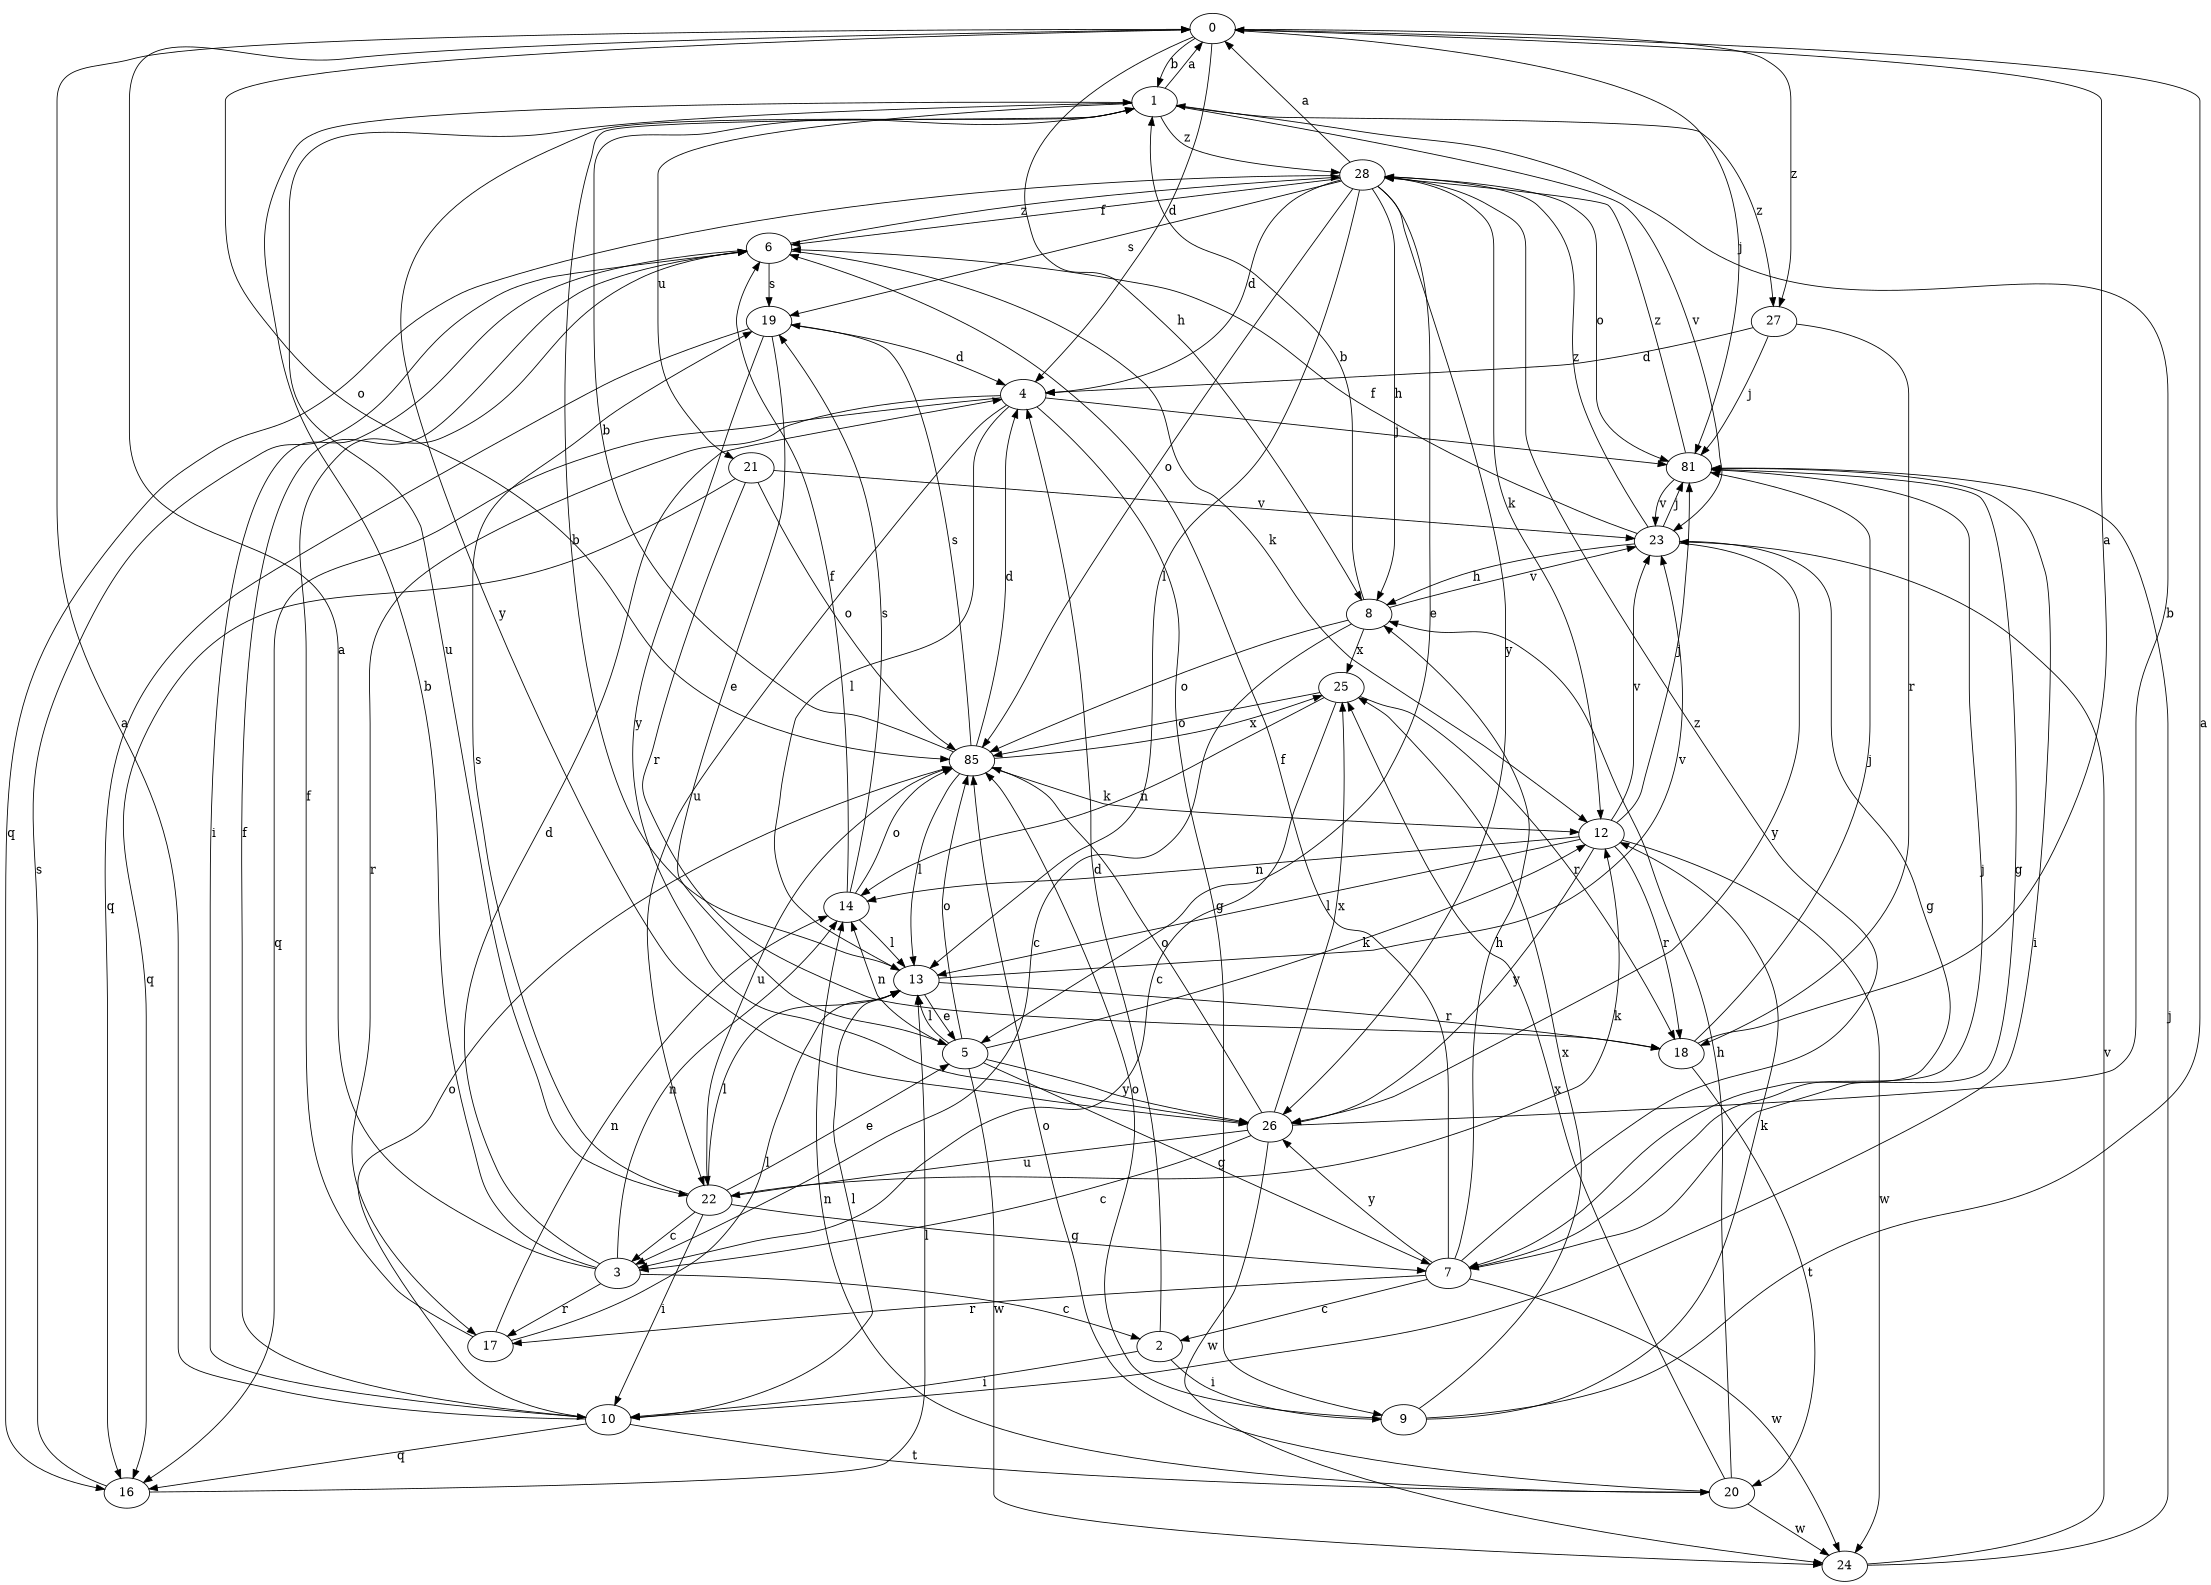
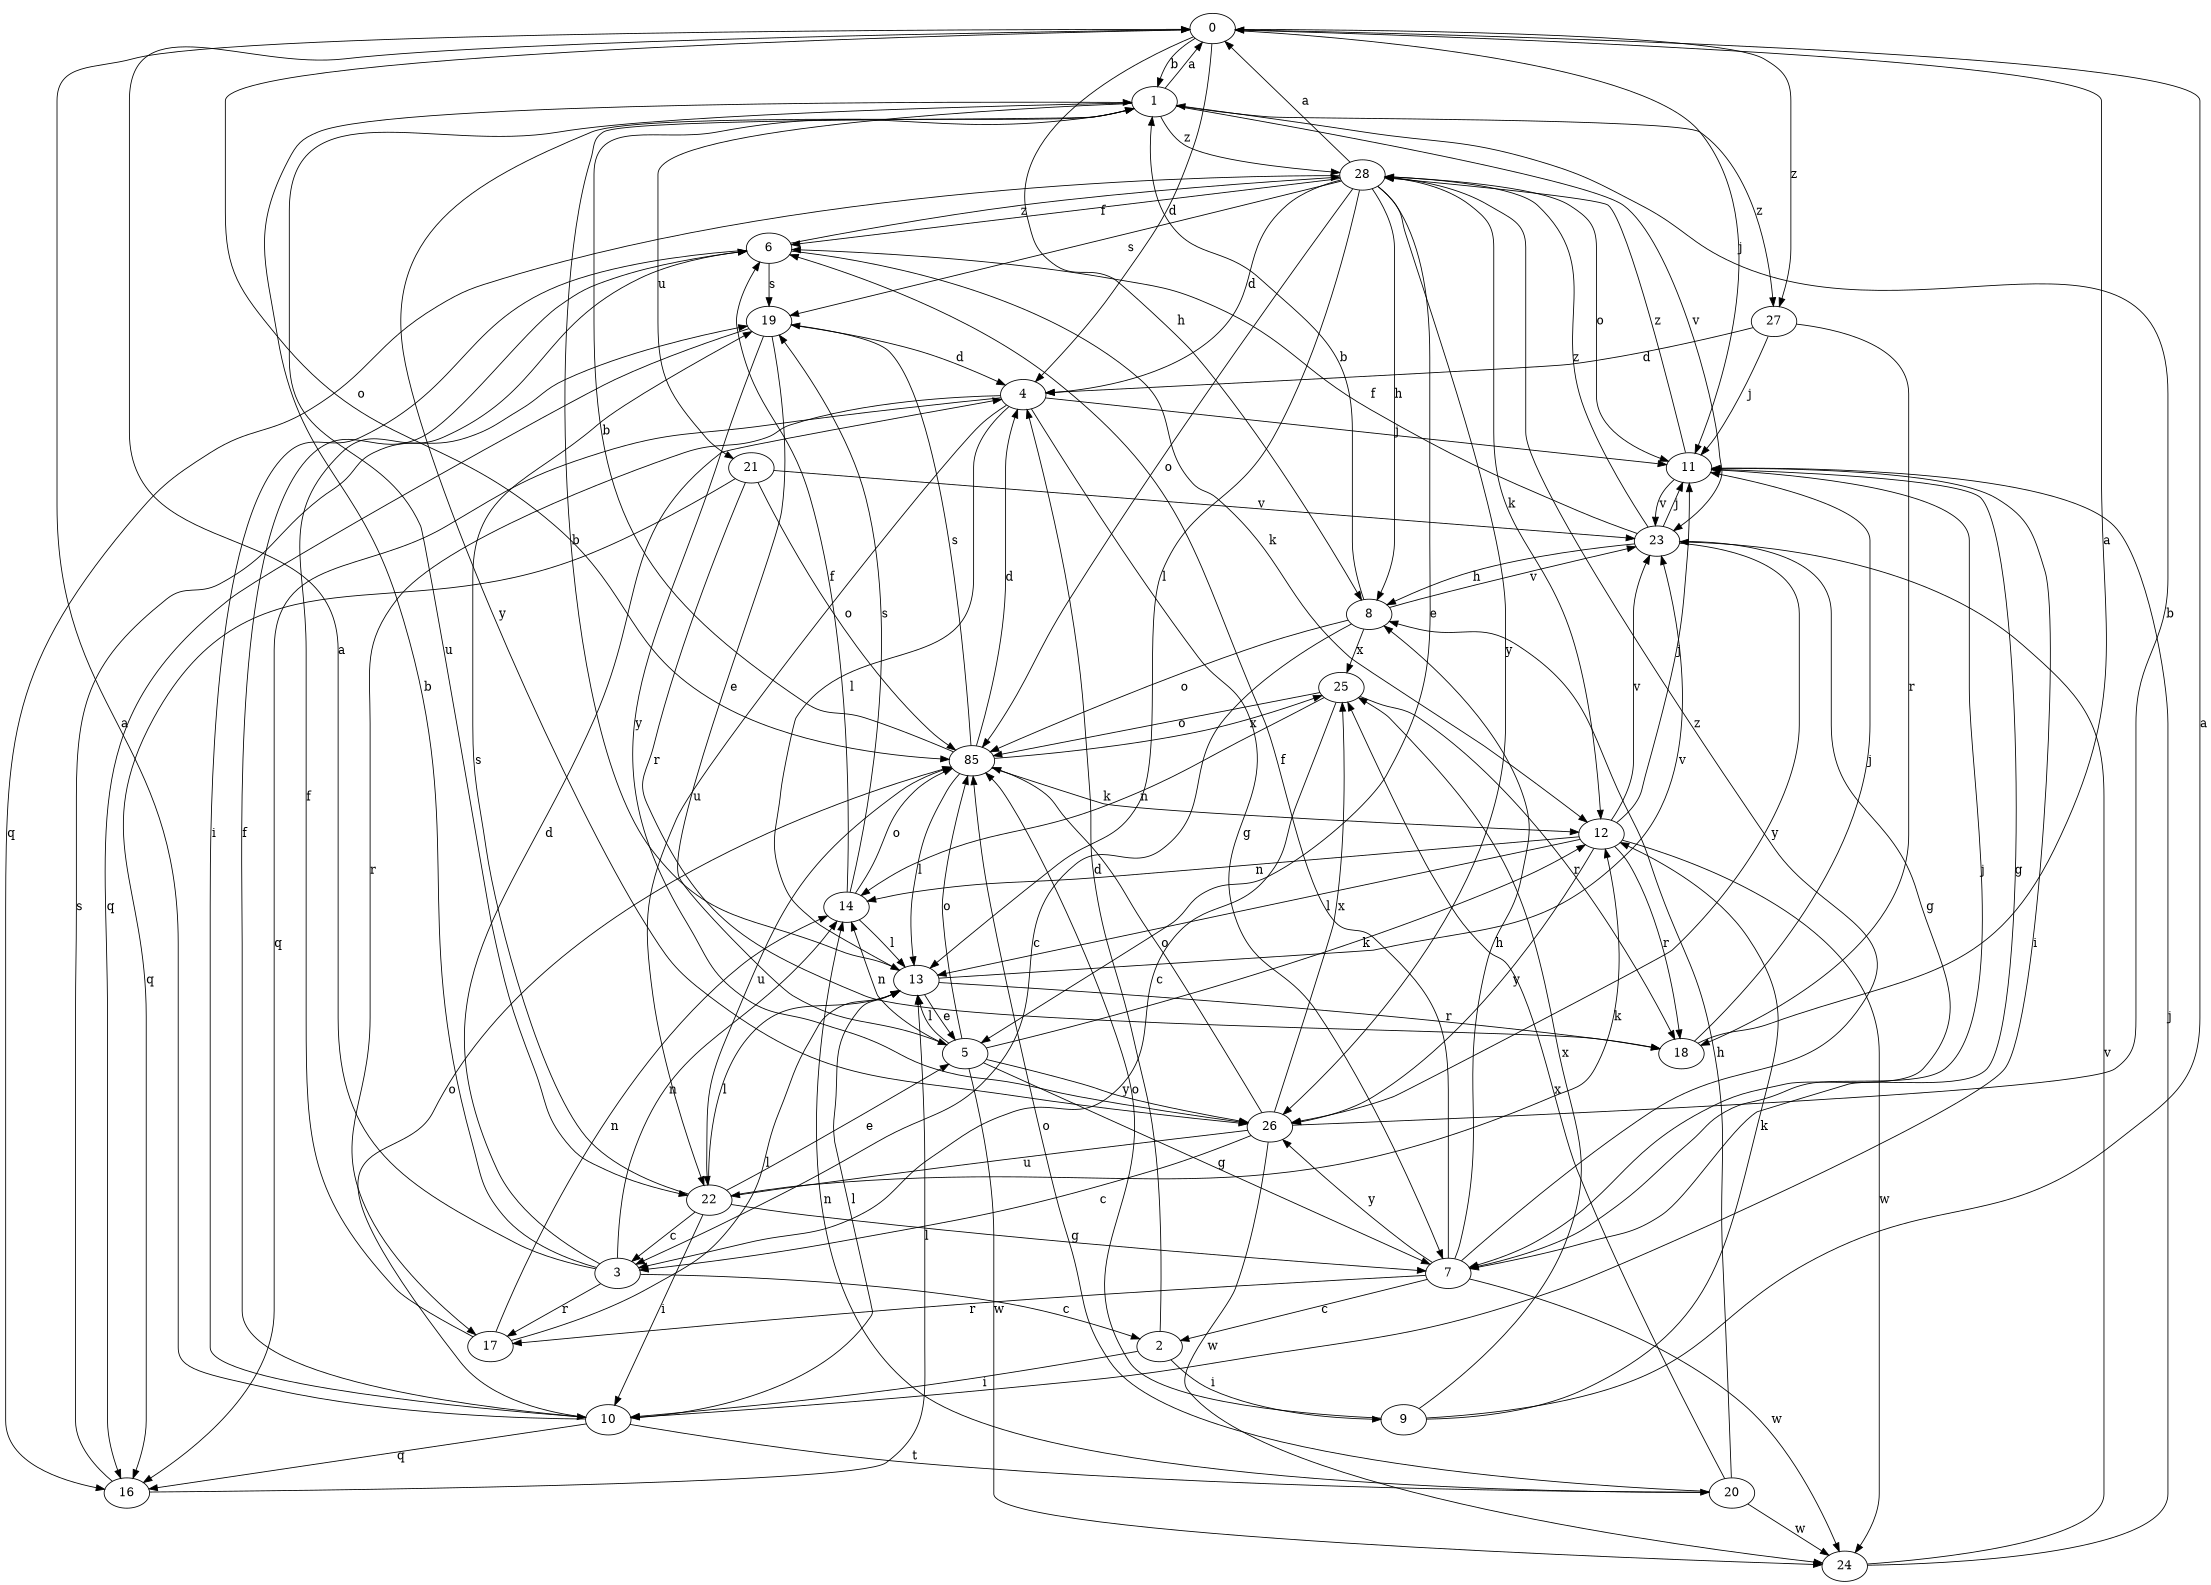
node "81": label "81" -> "11"
edge "16" -> "6": now "16" -> "19"
edge "4" -> "9": now "4" -> "7"
edge "18" -> "20": removed, label "t"
